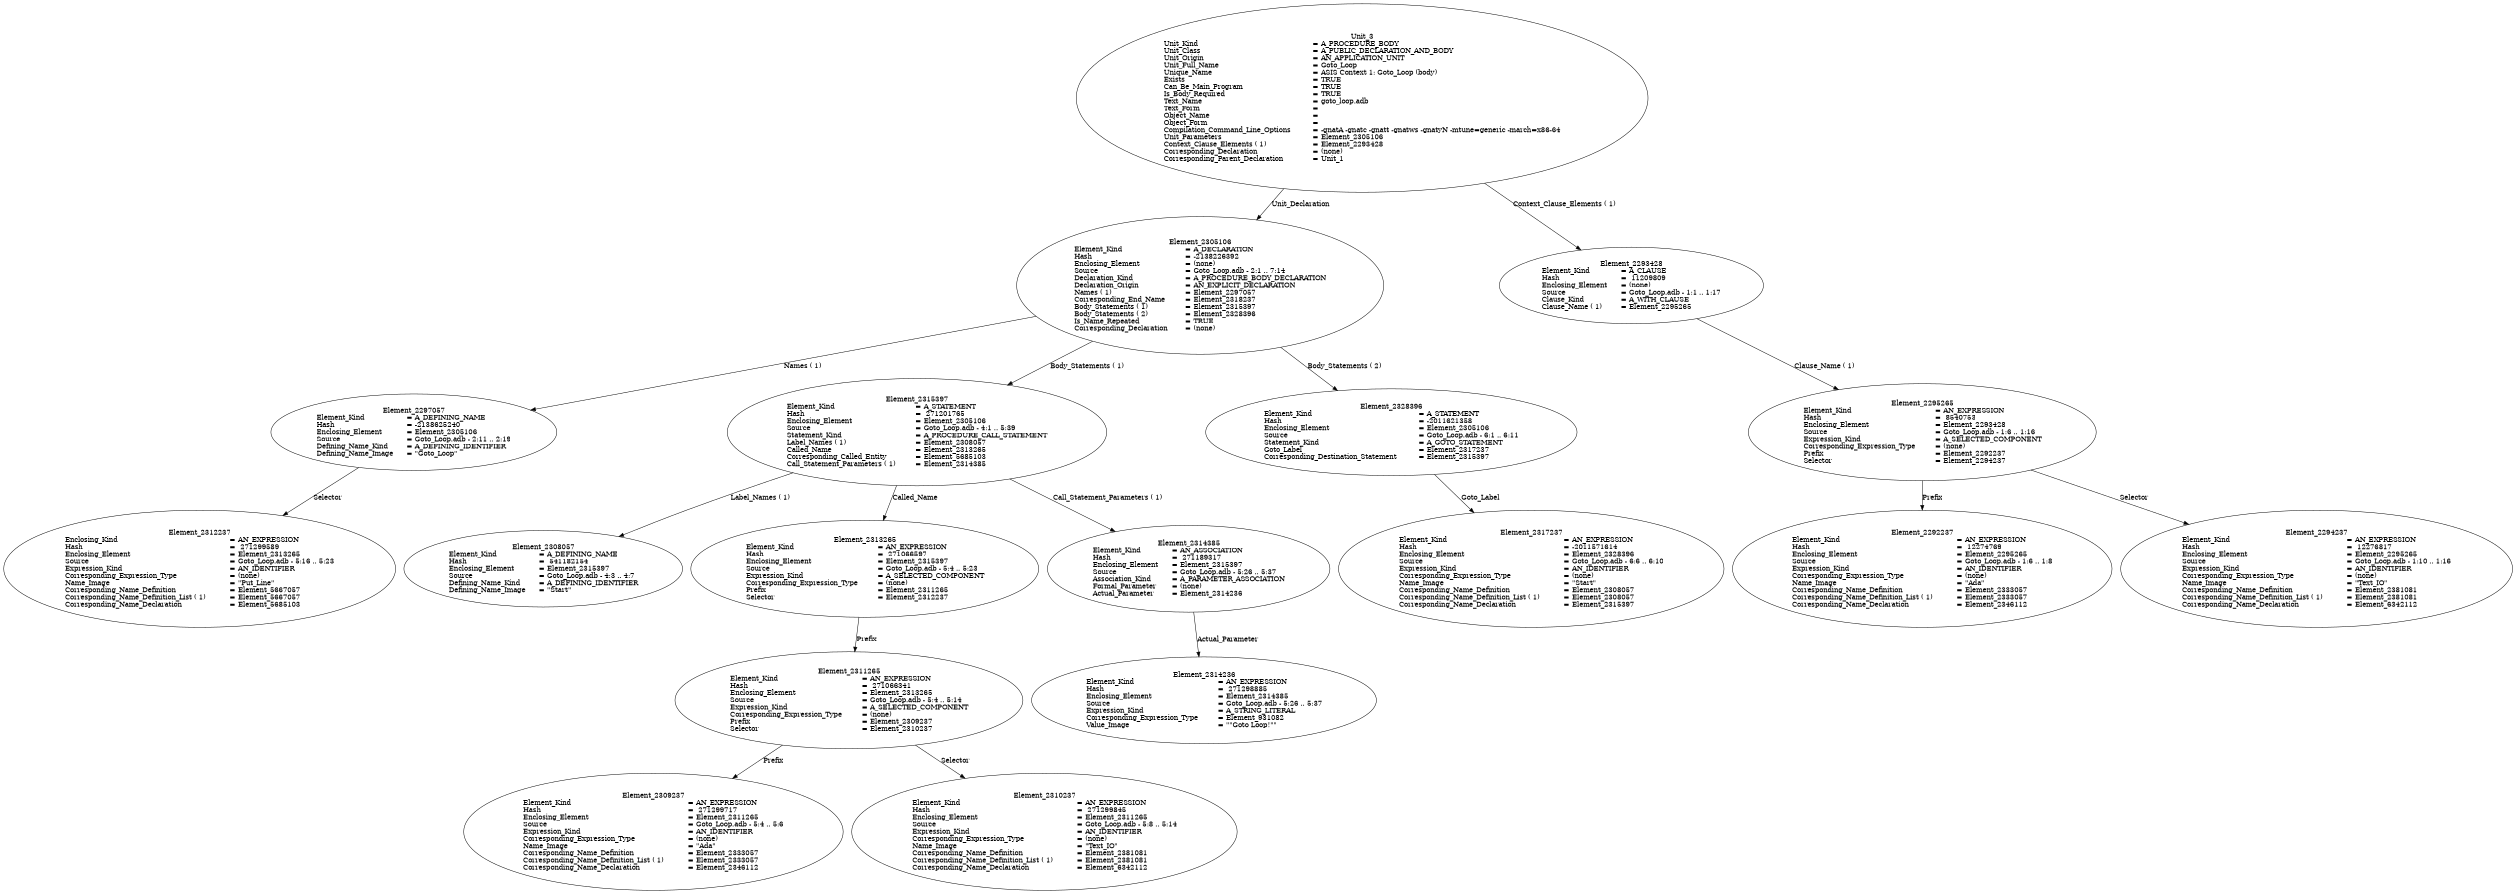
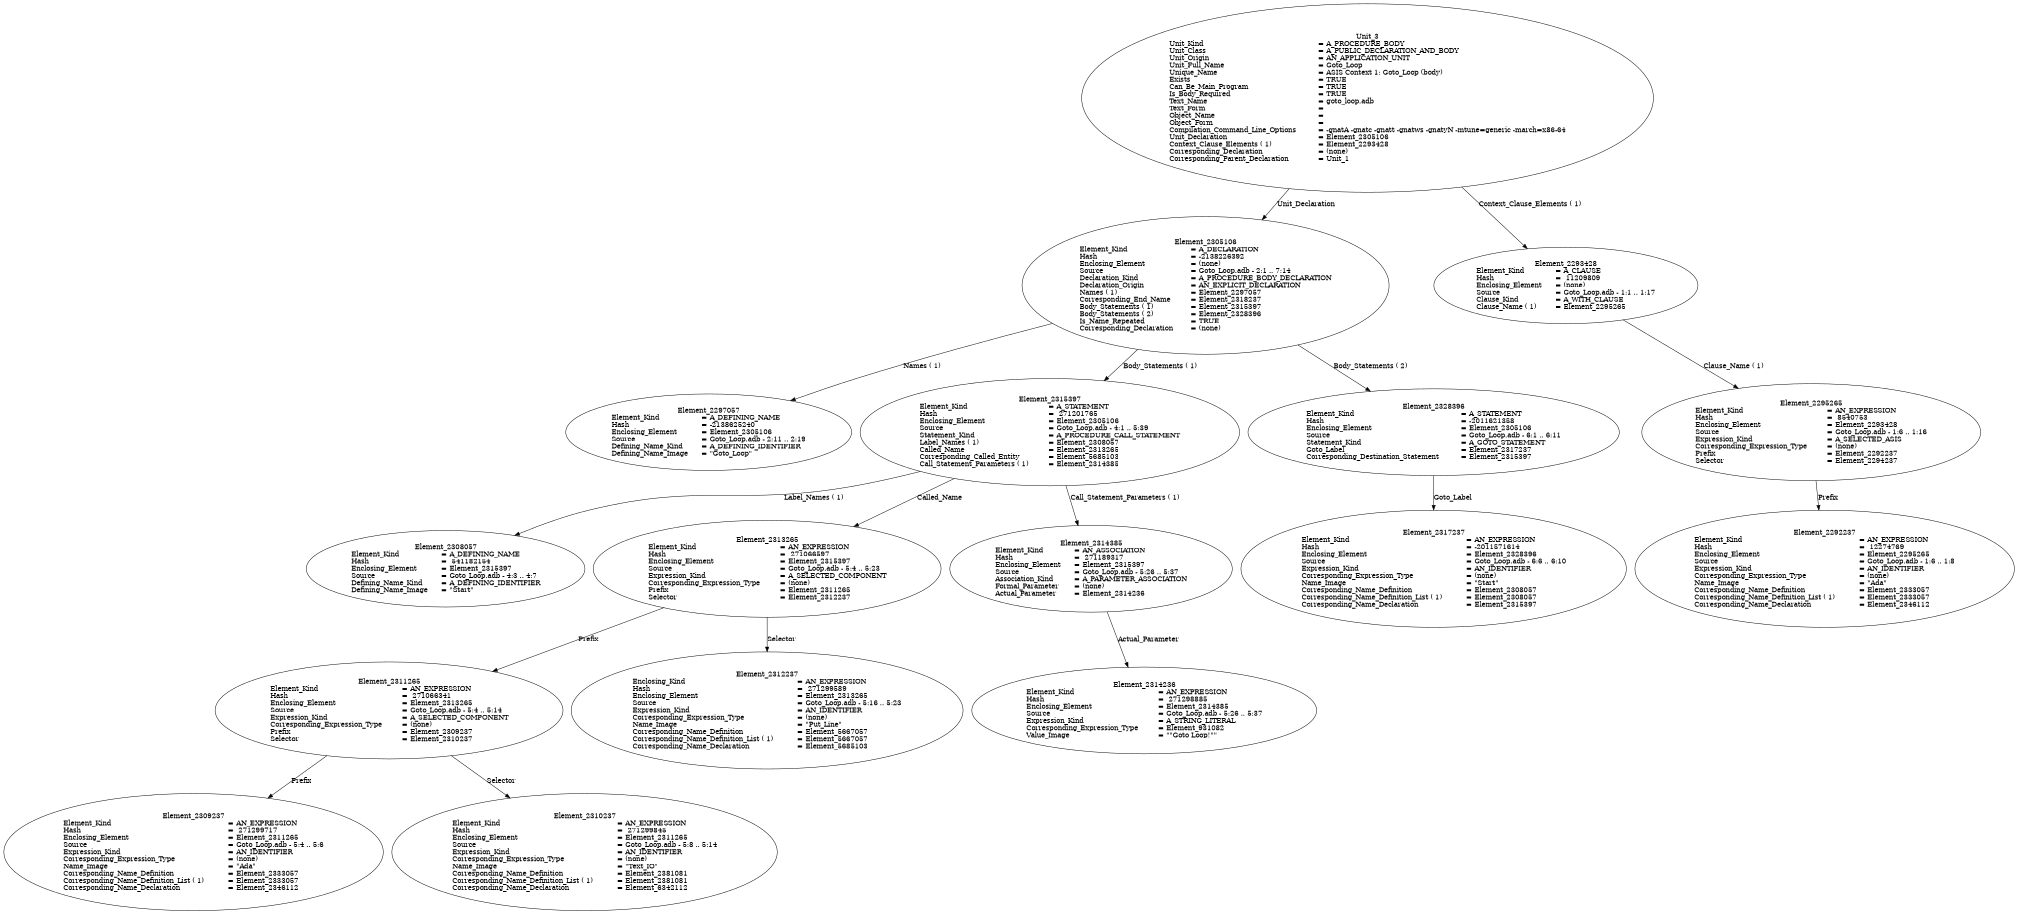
node "Unit_3": text "Unit_Parameters" -> "Unit_Declaration"
node "Element_2295265": text "A_SELECTED_COMPONENT" -> "A_SELECTED_ASIS"
edge "Element_2297057" -> "Element_2312237": now "Element_2313265" -> "Element_2312237"
node "Element_2294237": removed
